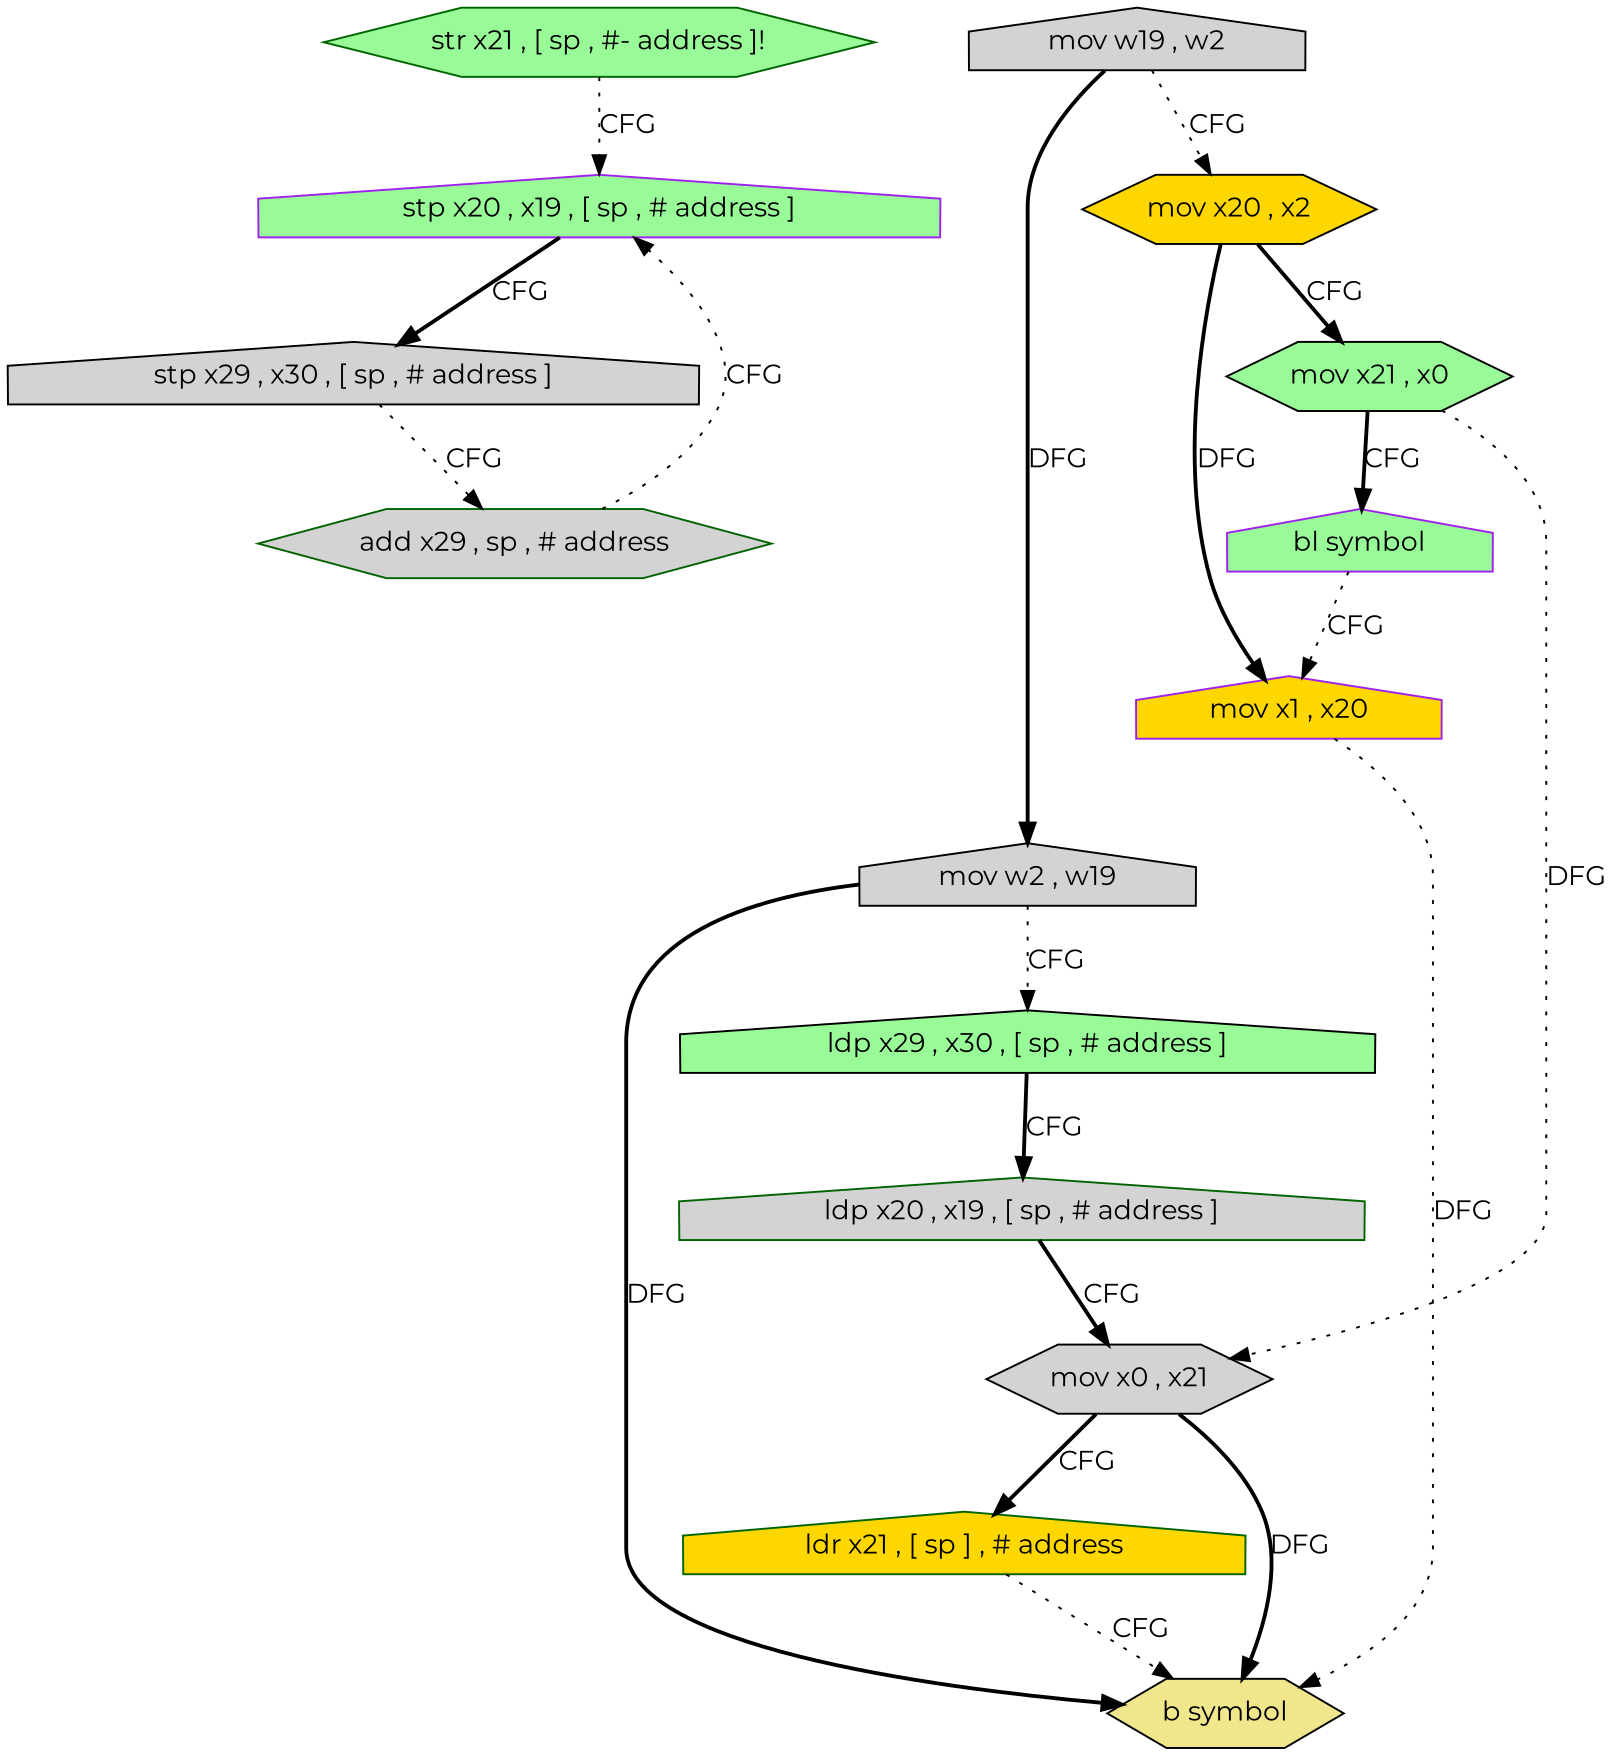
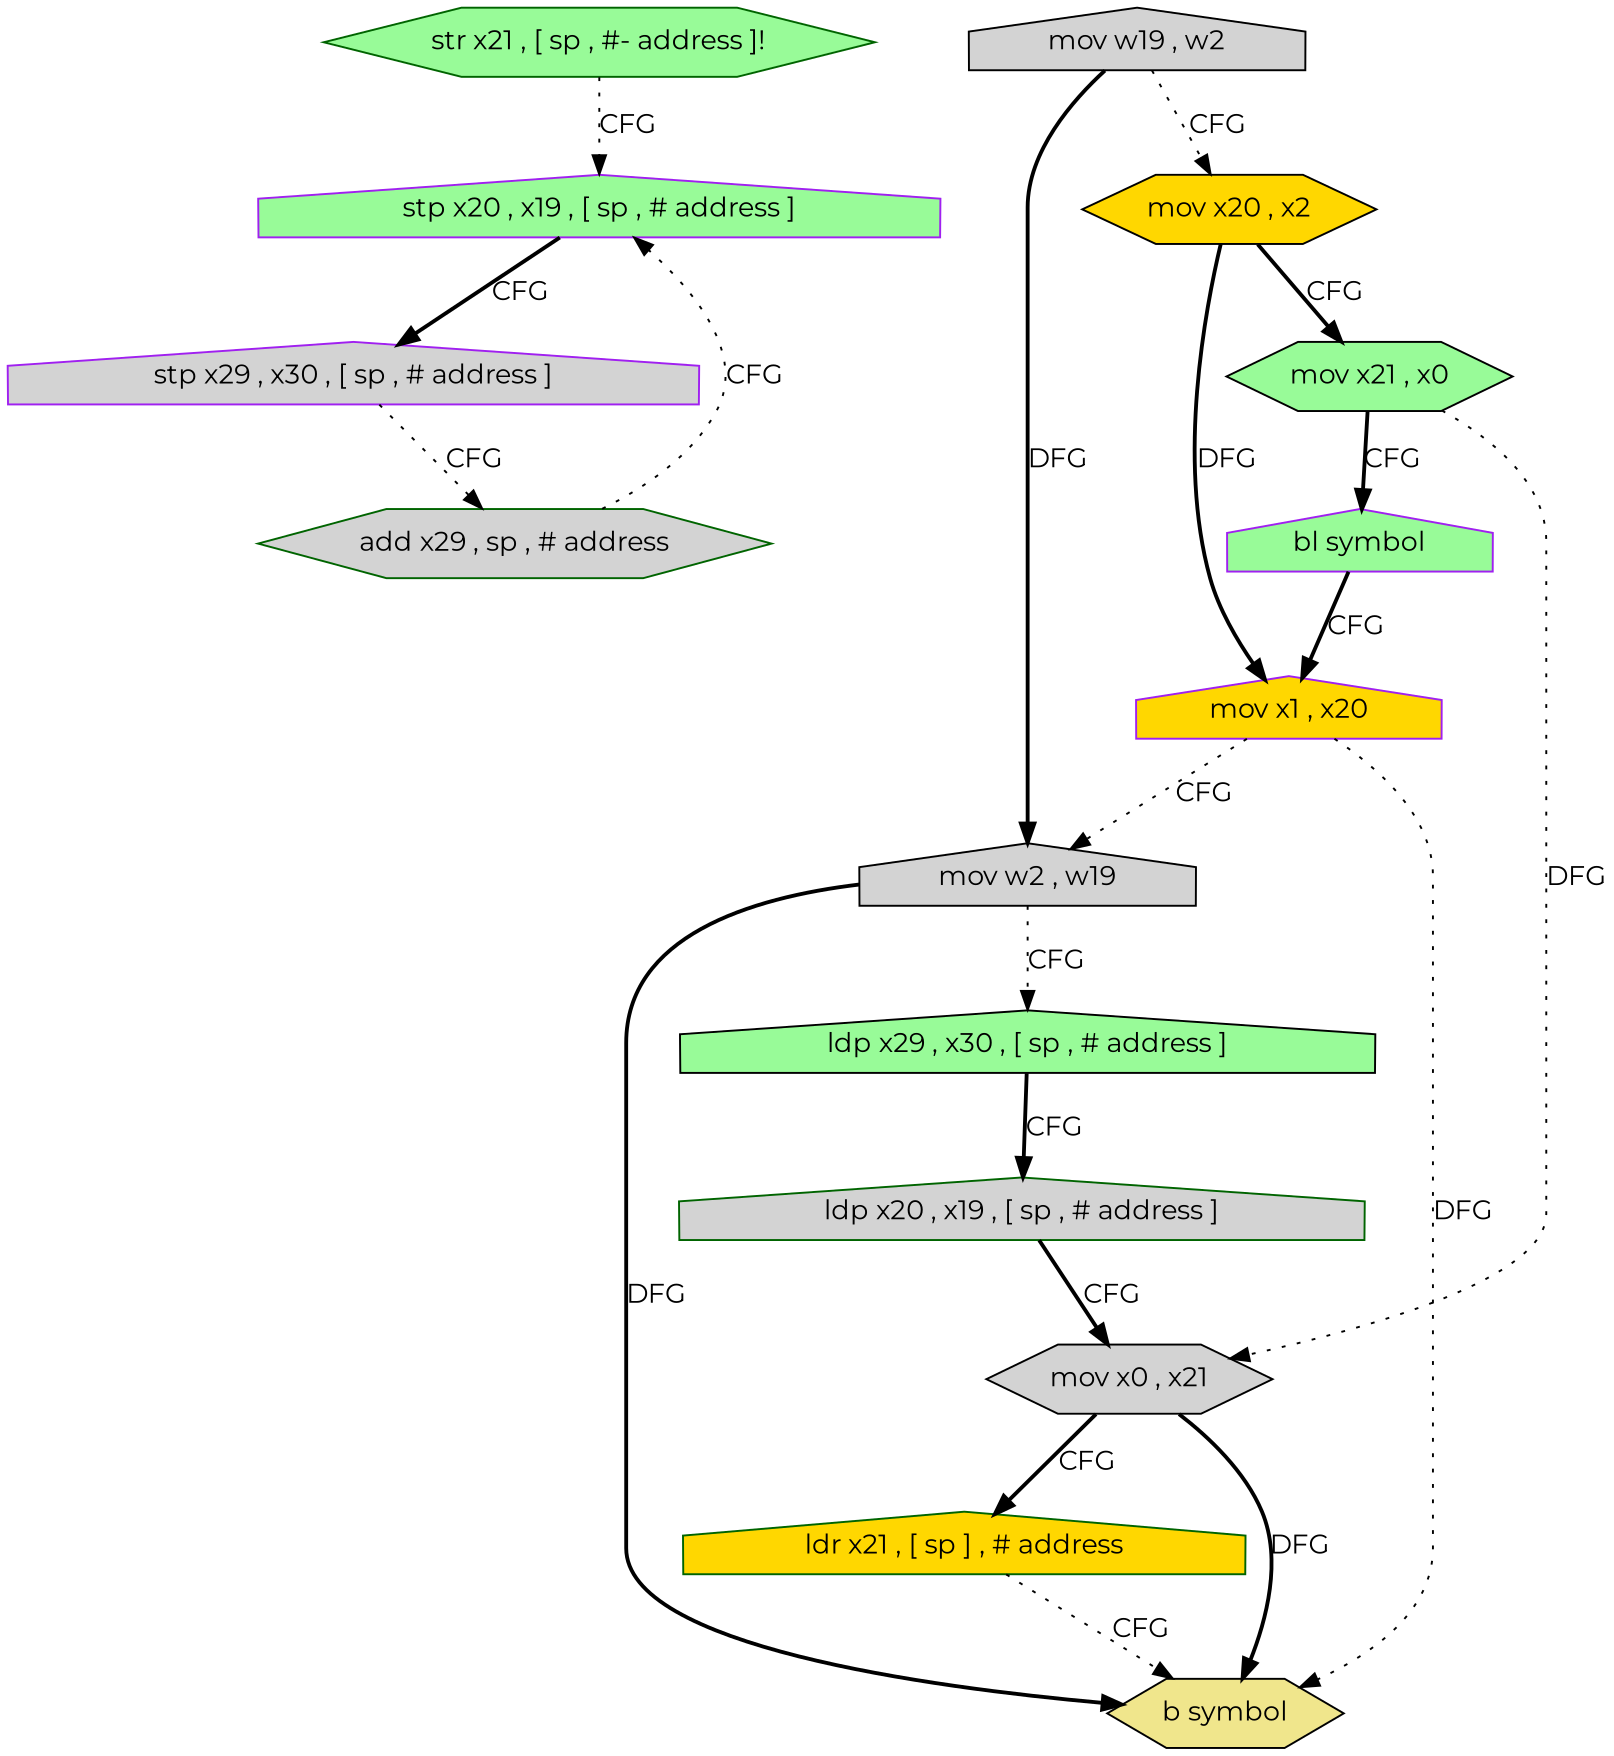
node "stp x29 , x30 , [ sp , # address ]": color black -> purple
edge "bl symbol" -> "mov x1 , x20": style dotted -> bold
edge "mov x1 , x20" -> "mov w2 , w19": added, label "CFG"
